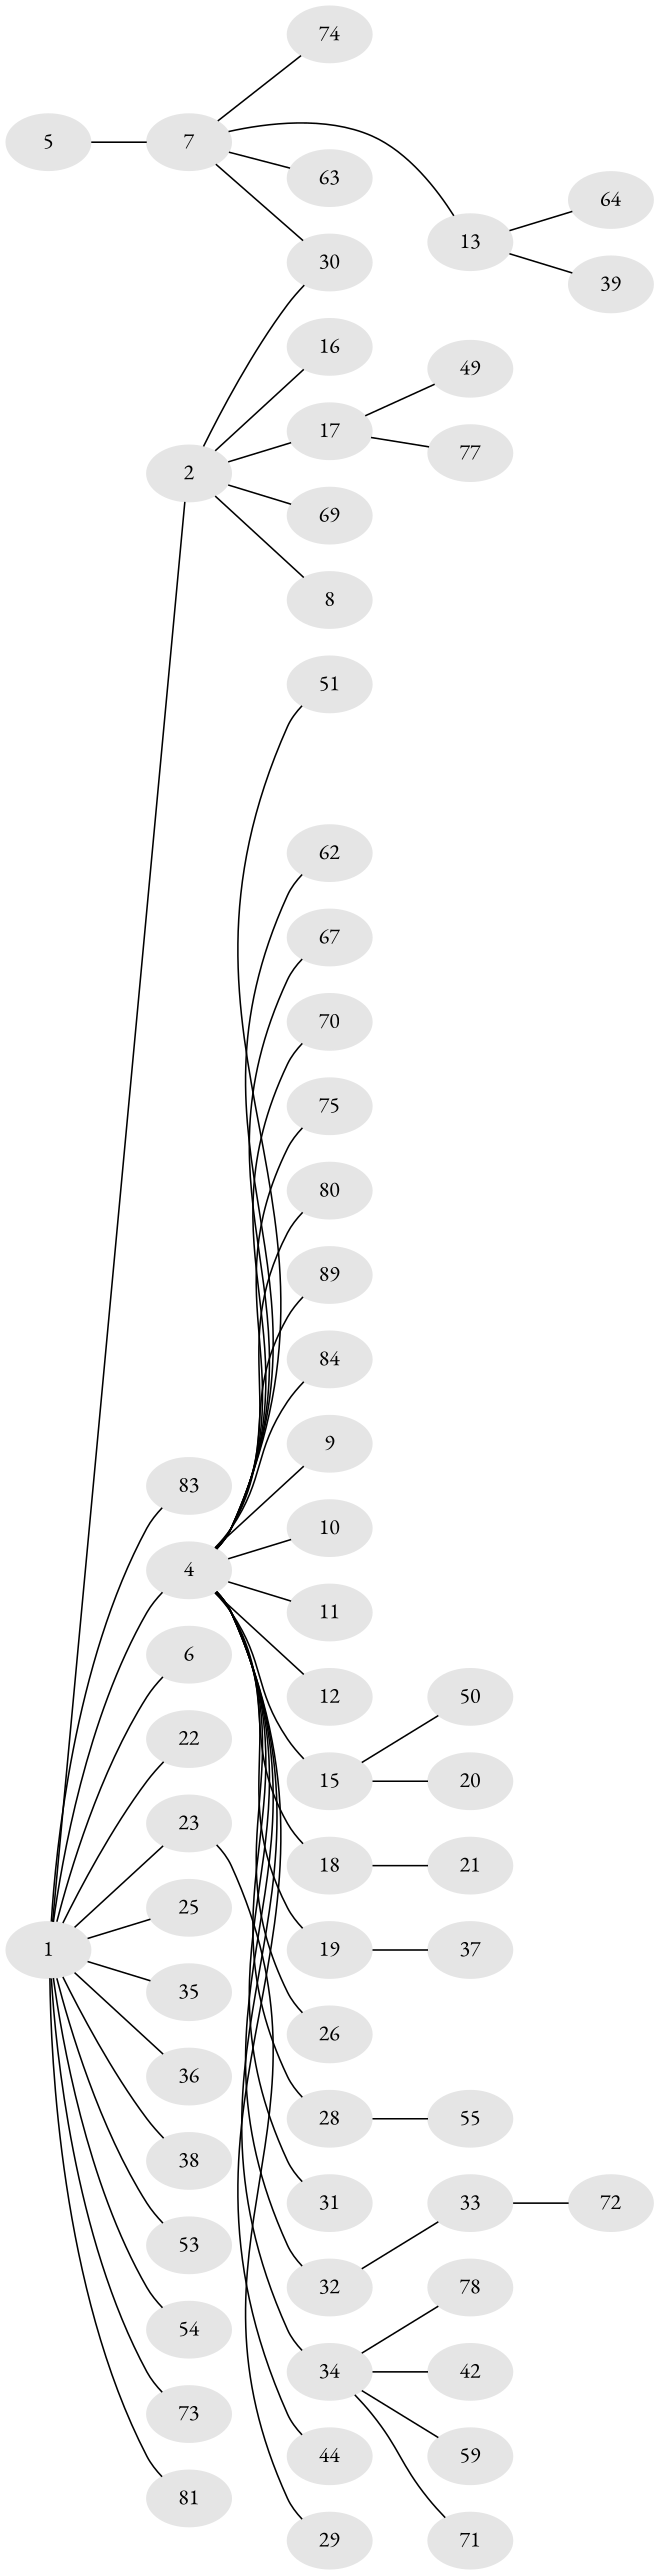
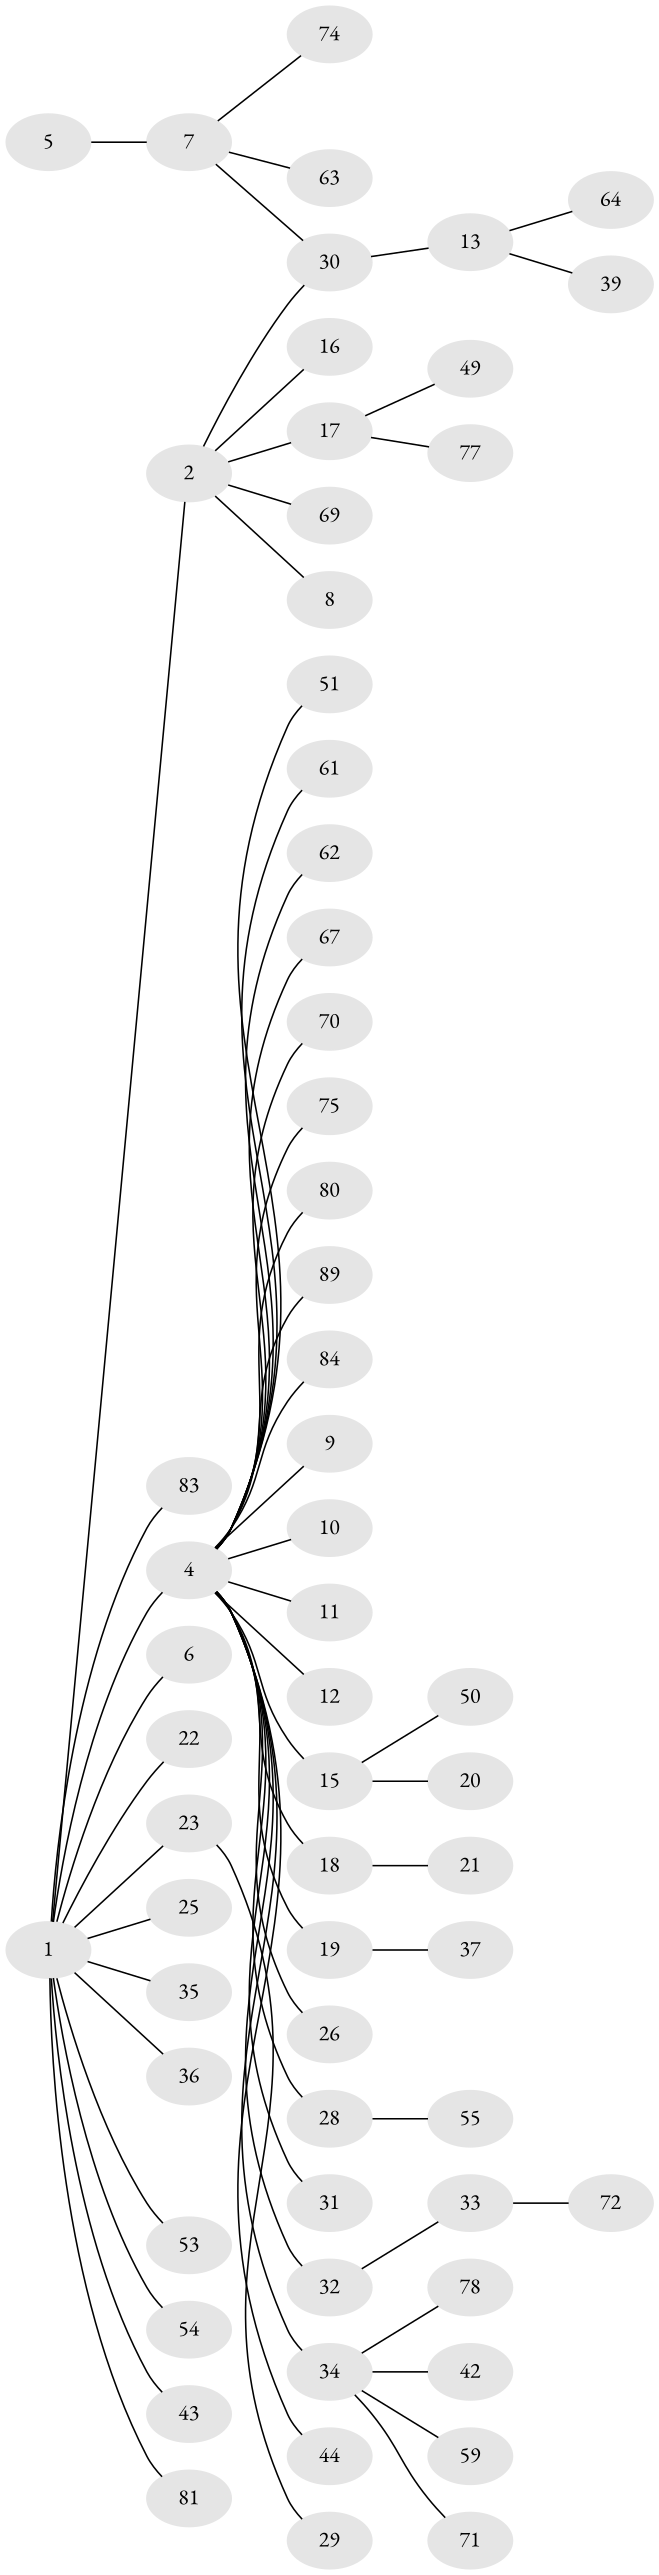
edge "7" -- "13": now "30" -- "13"
node "61": added
node "38": removed
node "73": label "73" -> "43"
